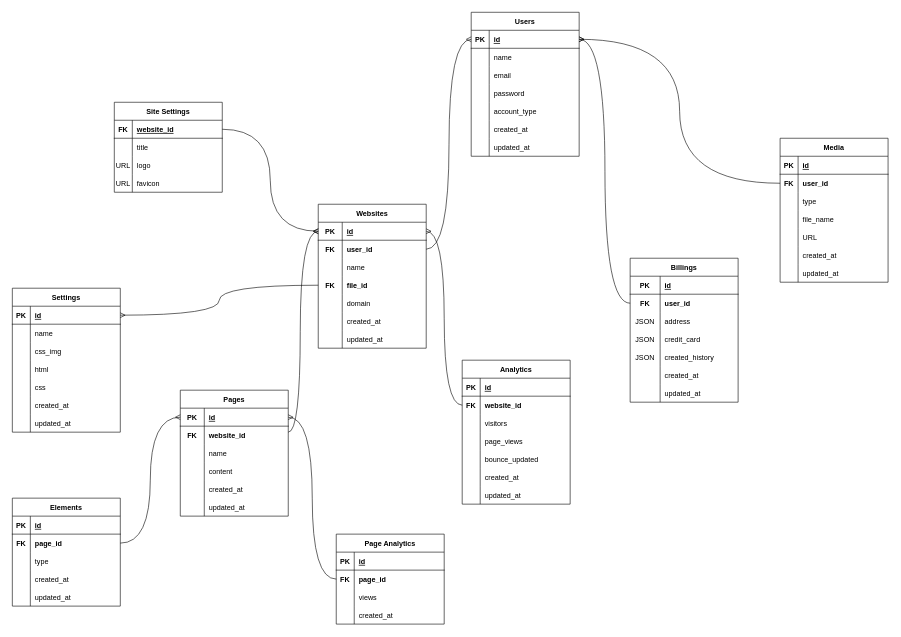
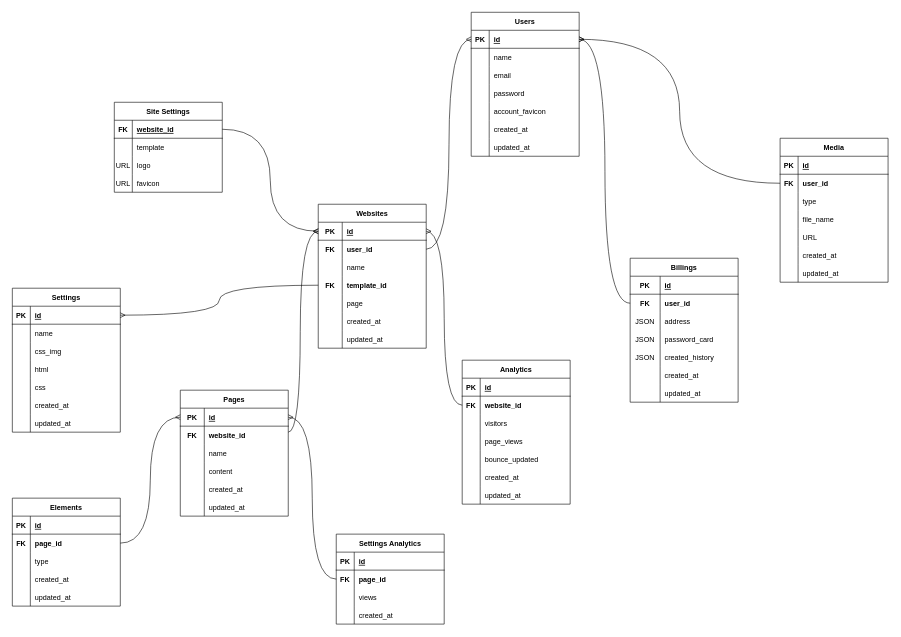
node "account_type": label "account_type" -> "account_favicon"
node "title": label "title" -> "template"
node "file_id": label "file_id" -> "template_id"
node "domain": label "domain" -> "page"
node "credit_card": label "credit_card" -> "password_card"
node "Page Analytics": label "Page Analytics" -> "Settings Analytics"
